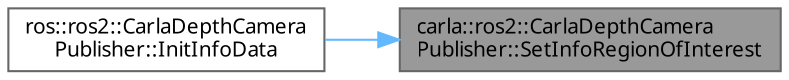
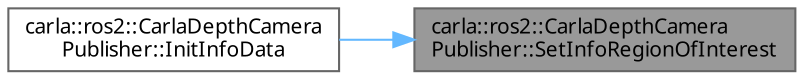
node "ros::ros2::CarlaDepthCamera Publisher::InitInfoData": label "ros::ros2::CarlaDepthCamera Publisher::InitInfoData" -> "carla::ros2::CarlaDepthCamera Publisher::InitInfoData"
